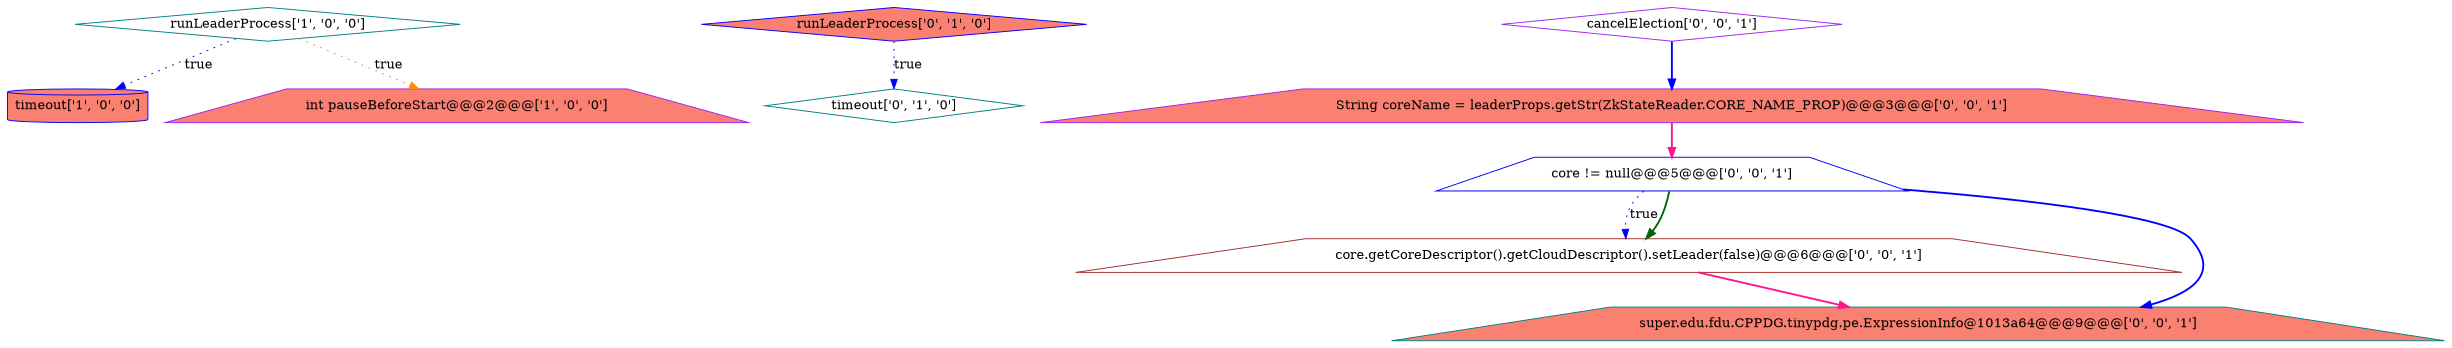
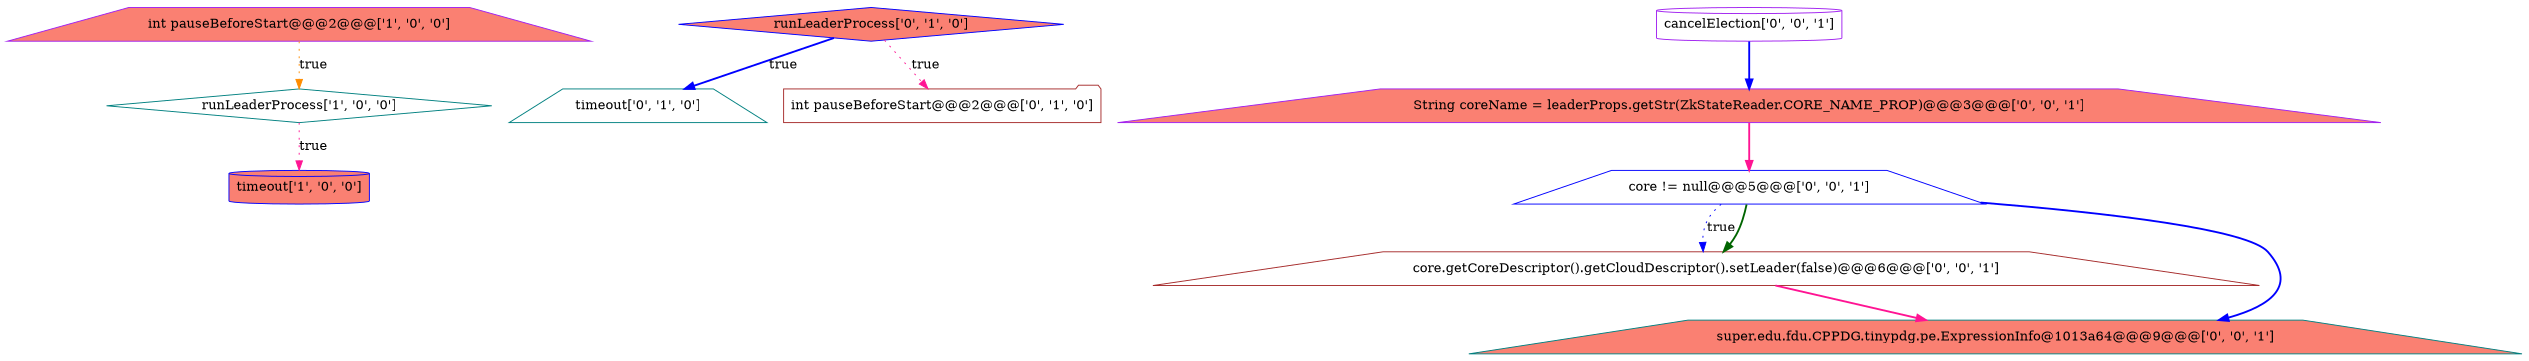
node "cancelElection['0', '0', '1']": shape diamond -> cylinder
edge "runLeaderProcess['0', '1', '0']" -> "timeout['0', '1', '0']": style dotted -> bold
edge "runLeaderProcess['1', '0', '0']" -> "timeout['1', '0', '0']": color blue -> deeppink
edge "runLeaderProcess['1', '0', '0']" -> "int pauseBeforeStart@@@2@@@['1', '0', '0']": reversed
node "timeout['0', '1', '0']": shape diamond -> trapezium
node "int pauseBeforeStart@@@2@@@['0', '1', '0']": added
